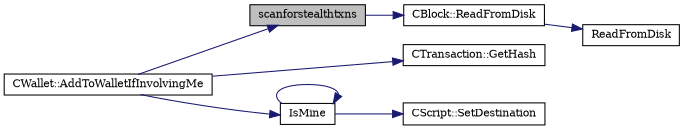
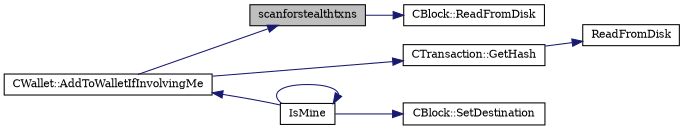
edge "CBlock::ReadFromDisk" -> "ReadFromDisk": now "CTransaction::GetHash" -> "ReadFromDisk"
edge "CWallet::AddToWalletIfInvolvingMe" -> "IsMine": reversed
node "CScript::SetDestination": label "CScript::SetDestination" -> "CBlock::SetDestination"
